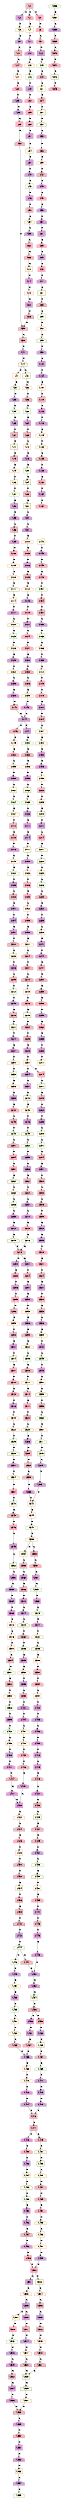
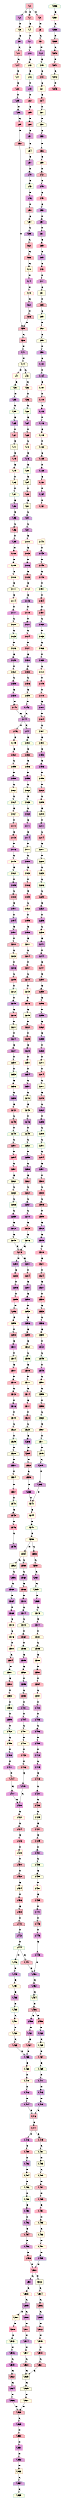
edge "S231" -> "S274": now "S271" -> "S274"
edge "S349" -> "S352": now "S354" -> "S352"
